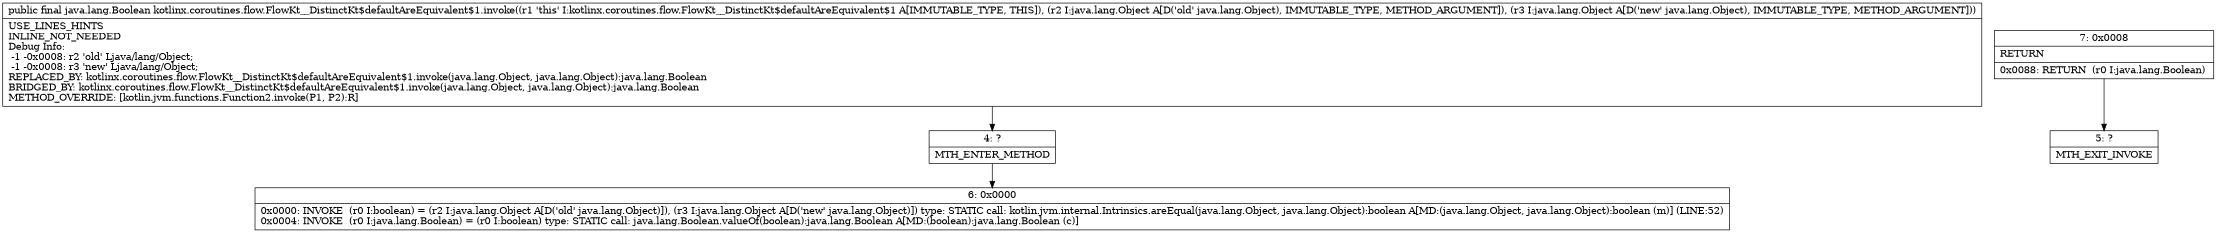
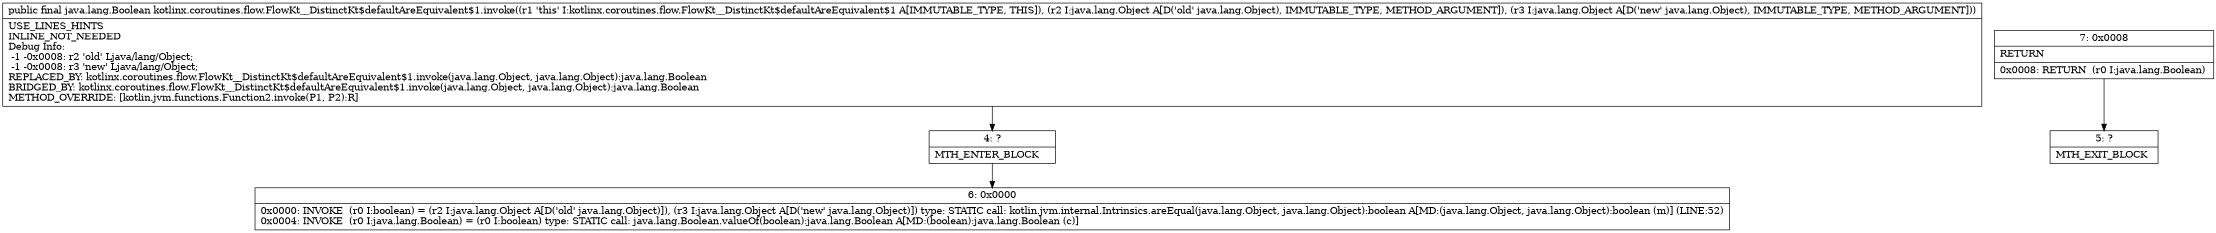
node "7: 0x0008": text "0x0088: RETURN  (r0 I:java.lang.Boolean)" -> "0x0008: RETURN  (r0 I:java.lang.Boolean)"
node "4: ?": text "MTH_ENTER_METHOD" -> "MTH_ENTER_BLOCK"
node "5: ?": text "MTH_EXIT_INVOKE" -> "MTH_EXIT_BLOCK"
